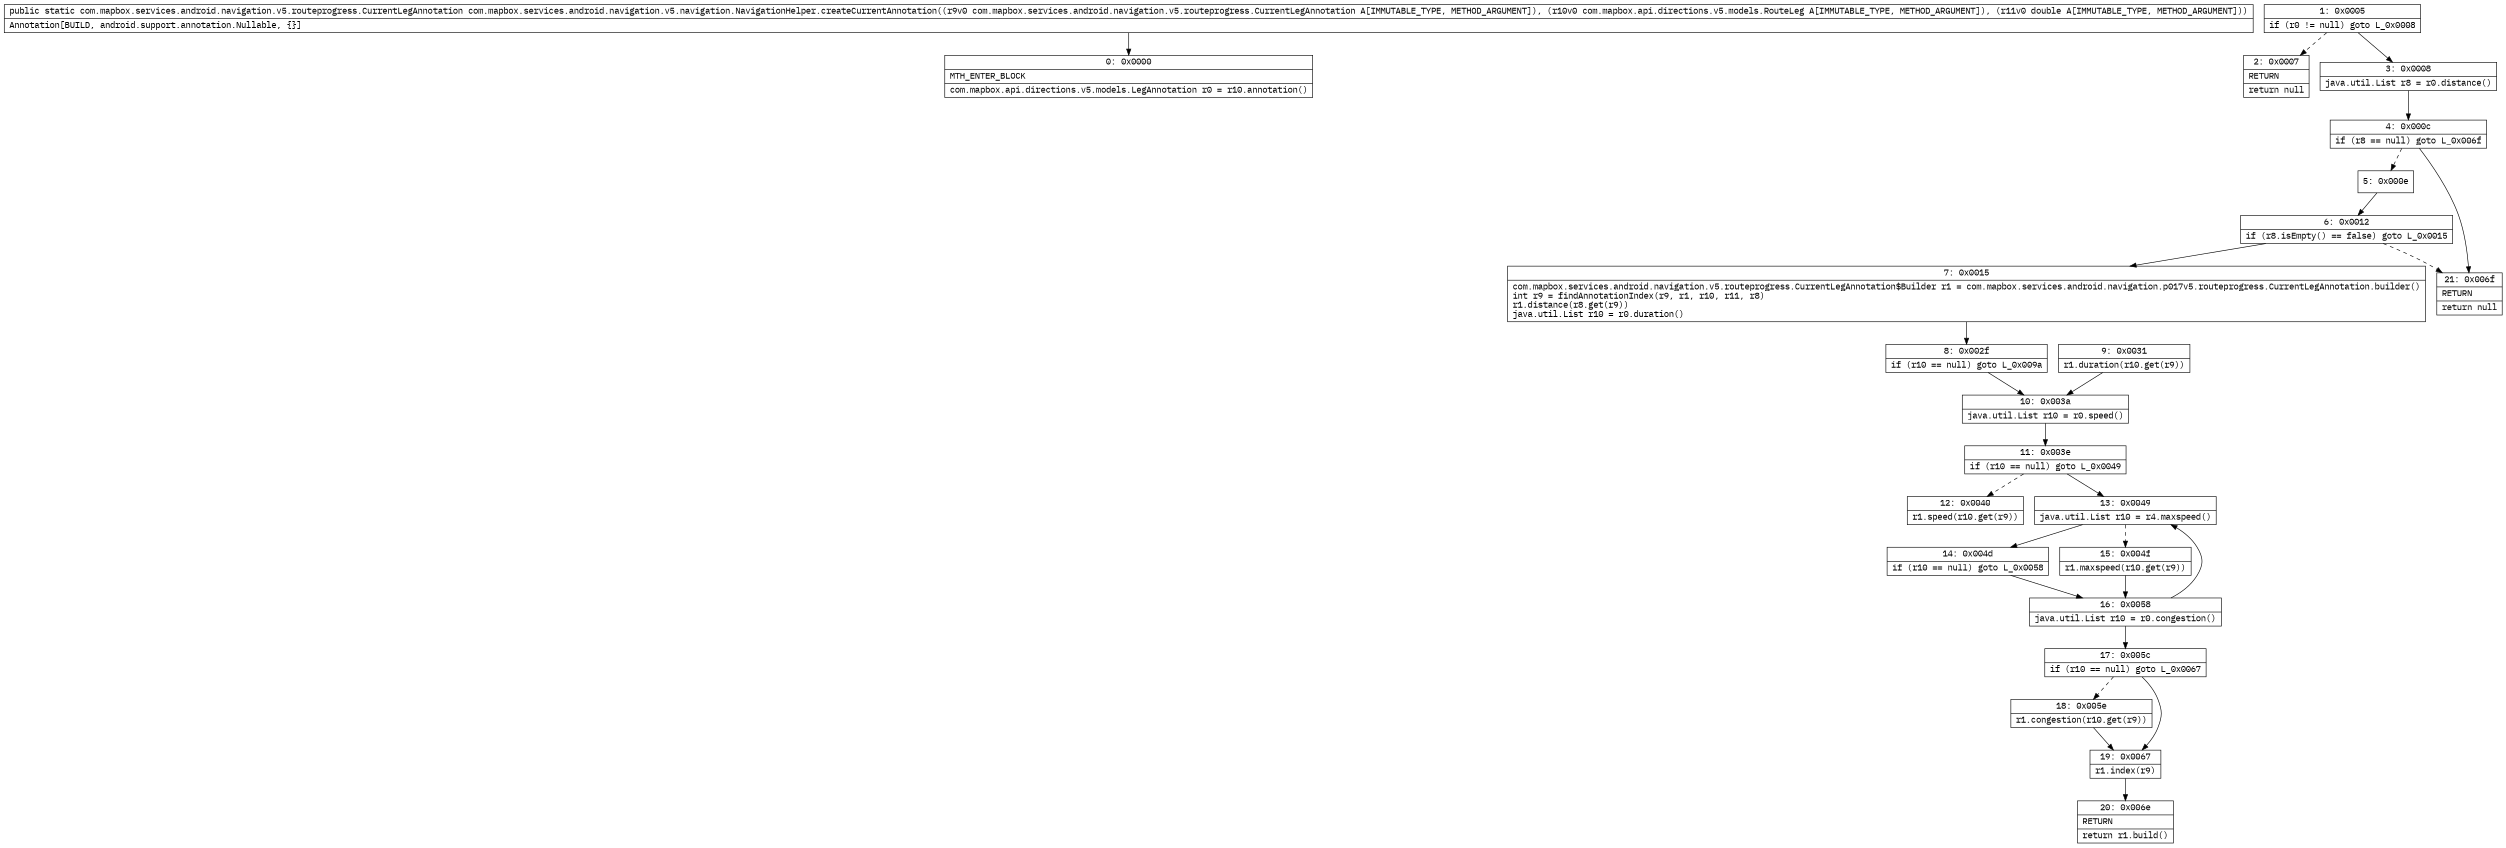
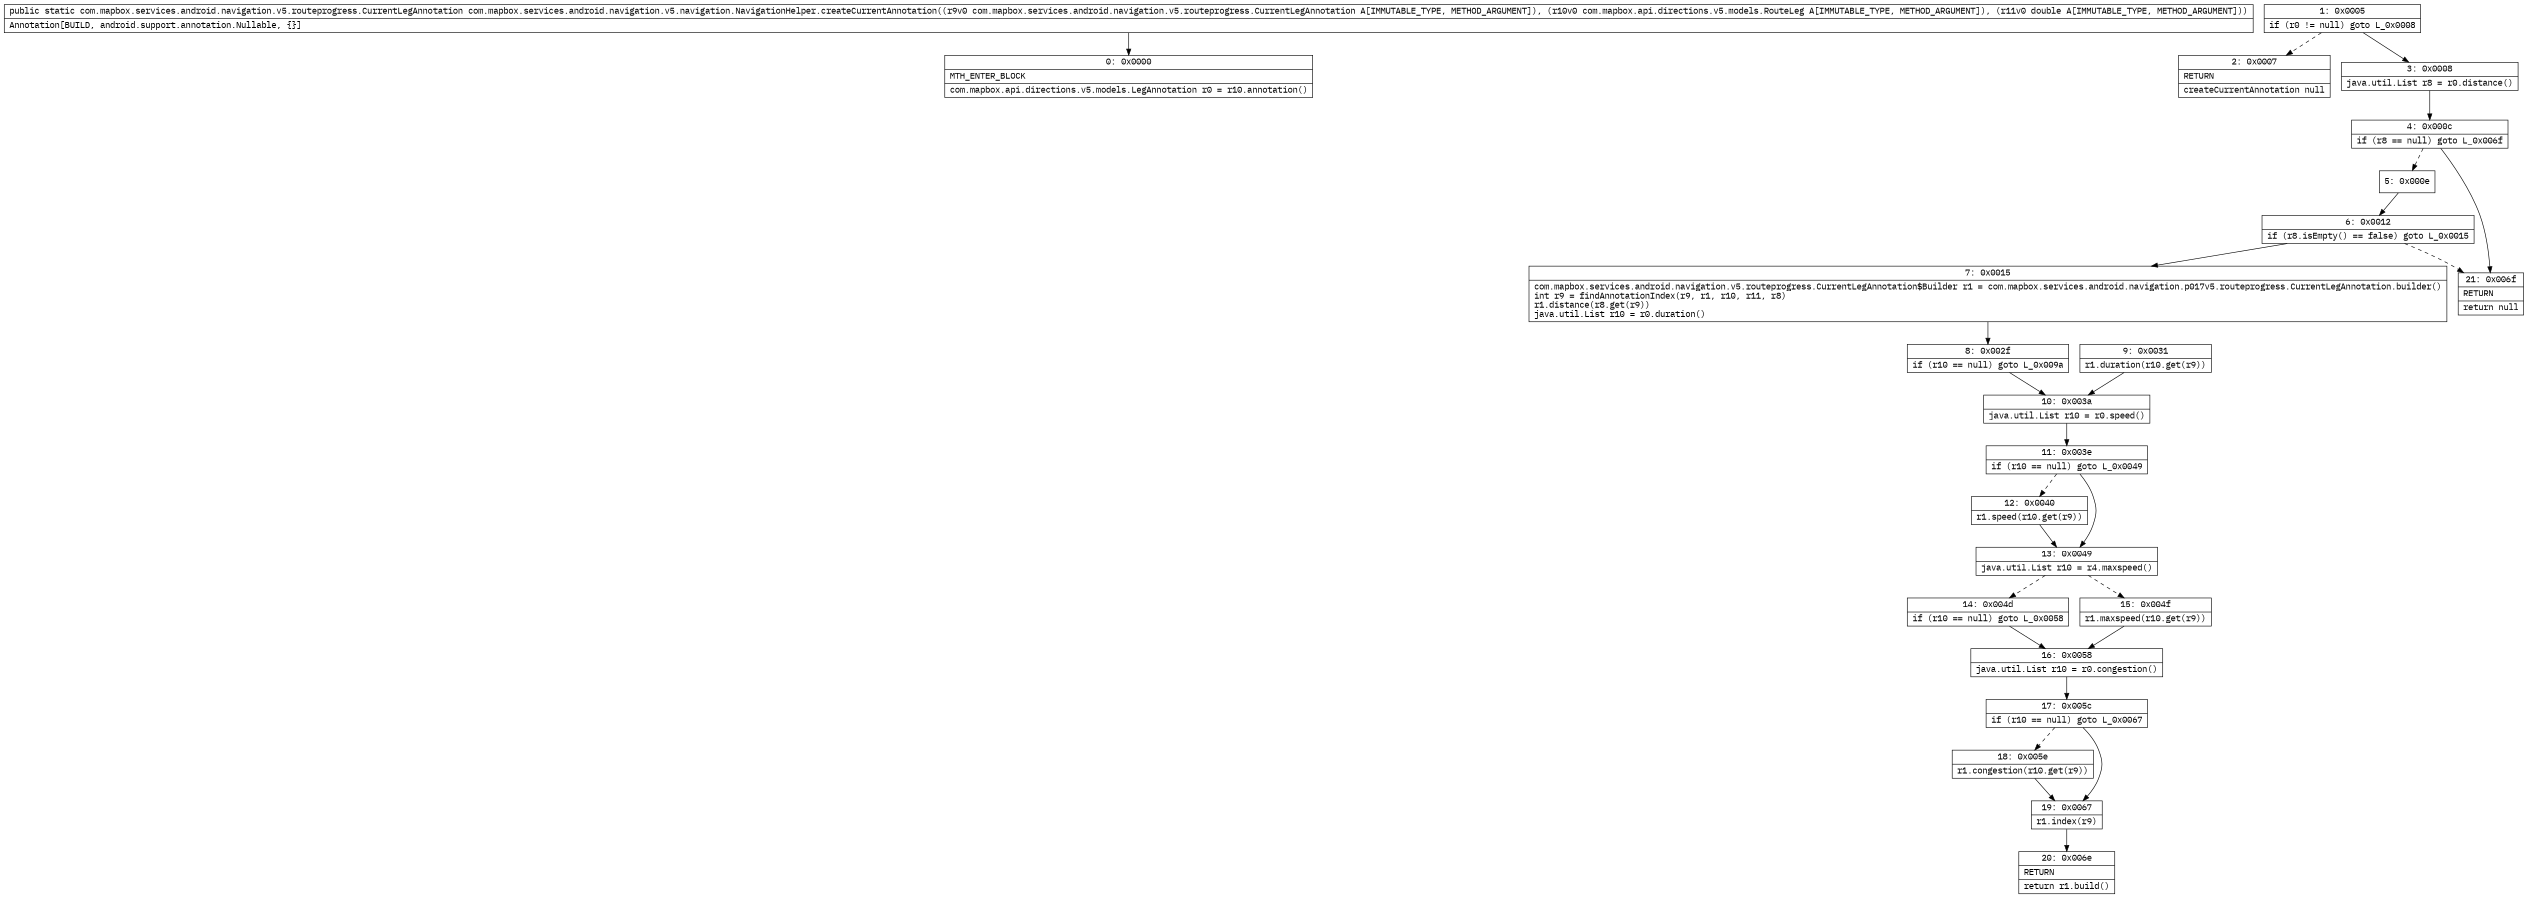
node "2: 0x0007": text "return null" -> "createCurrentAnnotation null"
edge "13: 0x0049" -> "14: 0x004d": style solid -> dashed
edge "16: 0x0058" -> "13: 0x0049": now "12: 0x0040" -> "13: 0x0049"
